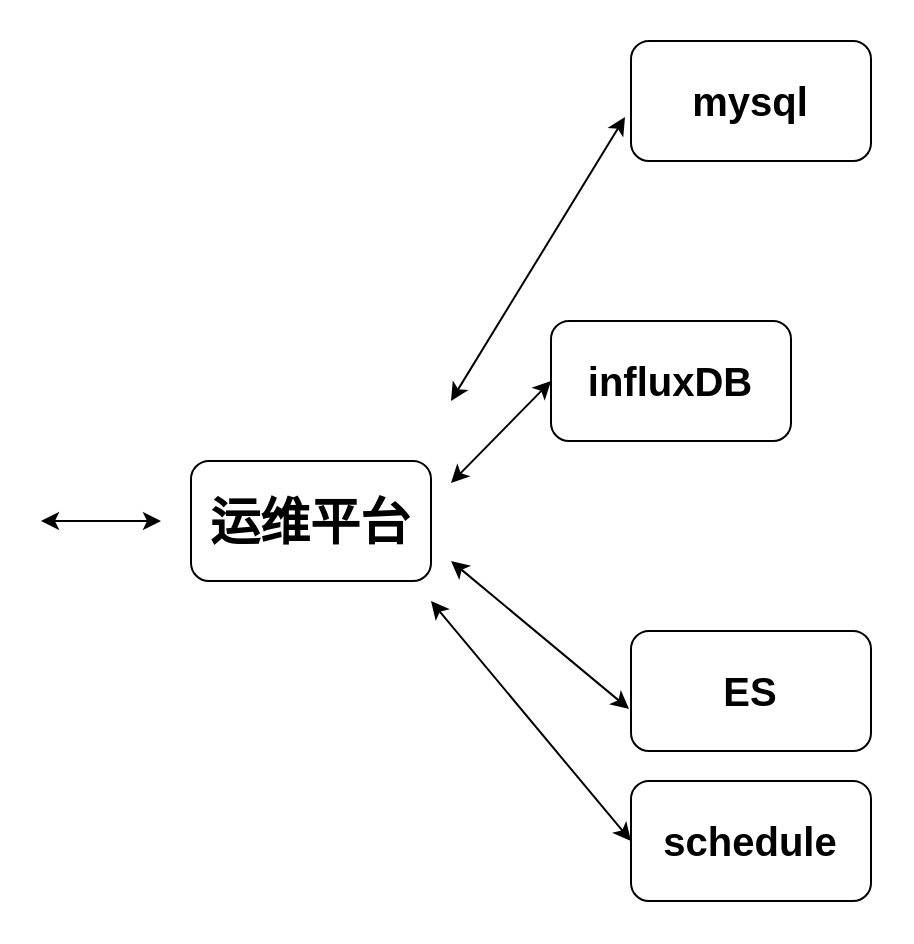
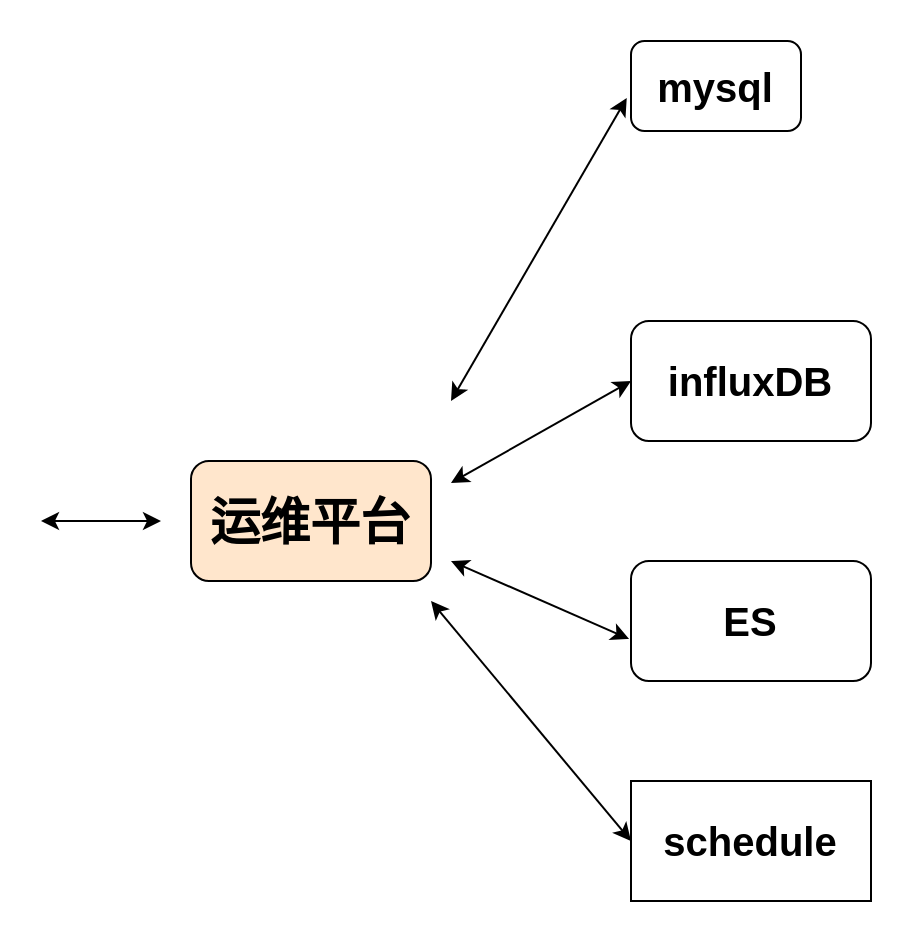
node "mysql": size 240x120 -> 170x90
node "influxDB": moved (671, 381) -> (751, 381)
node "运维平台": fillcolor #ffffff -> #ffe6cc
node "ES": moved (751, 691) -> (751, 621)
node "schedule": shape rounded rectangle -> rectangle
